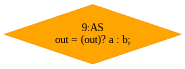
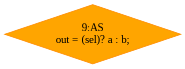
node "9:AS out = (out)? a : b;": label "9:AS out = (out)? a : b;" -> "9:AS out = (sel)? a : b;"
